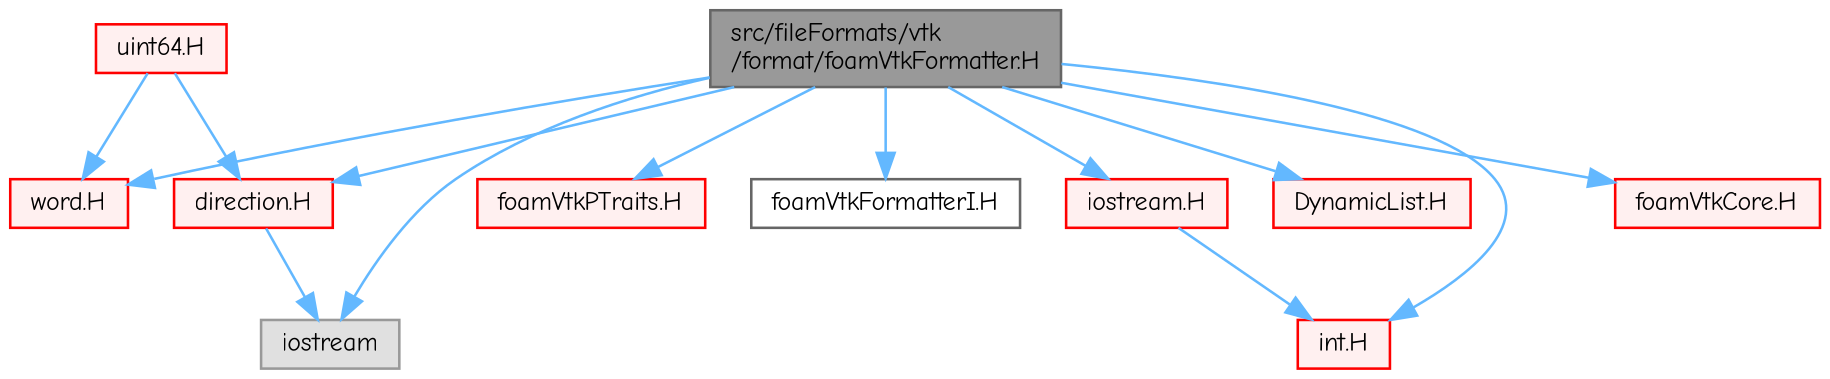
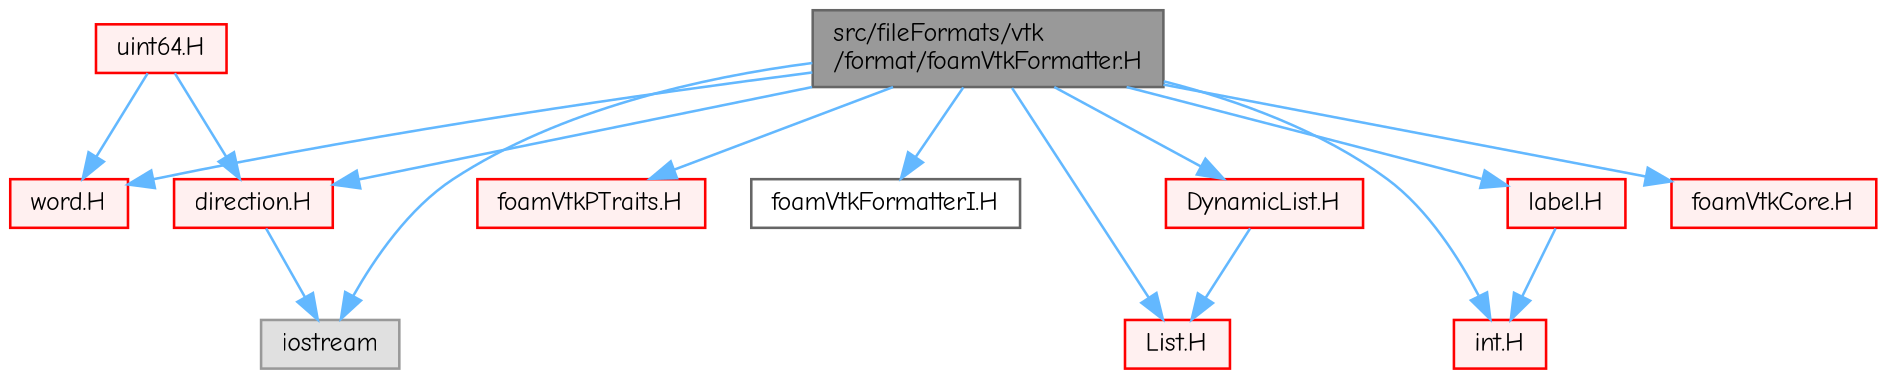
node "iostream.H": label "iostream.H" -> "label.H"
node "List.H": added
